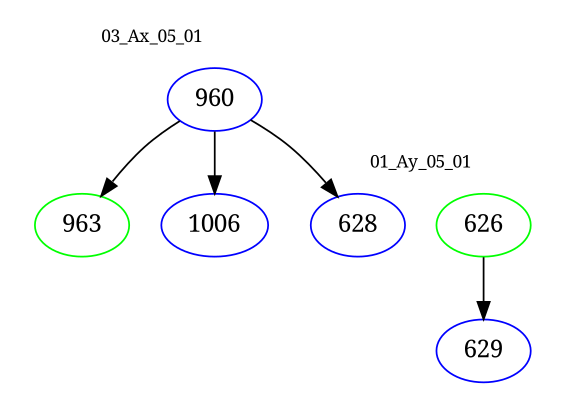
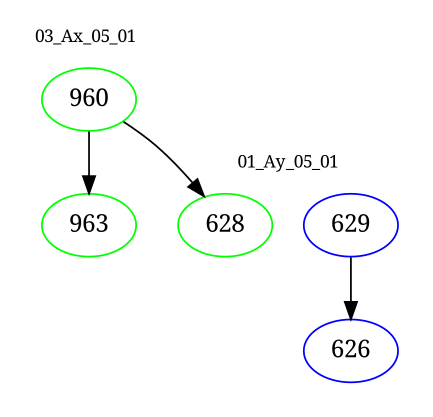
node "960": color blue -> green
node "1006": removed
node "628": color blue -> green
node "626": color green -> blue
edge "626" -> "629": reversed
